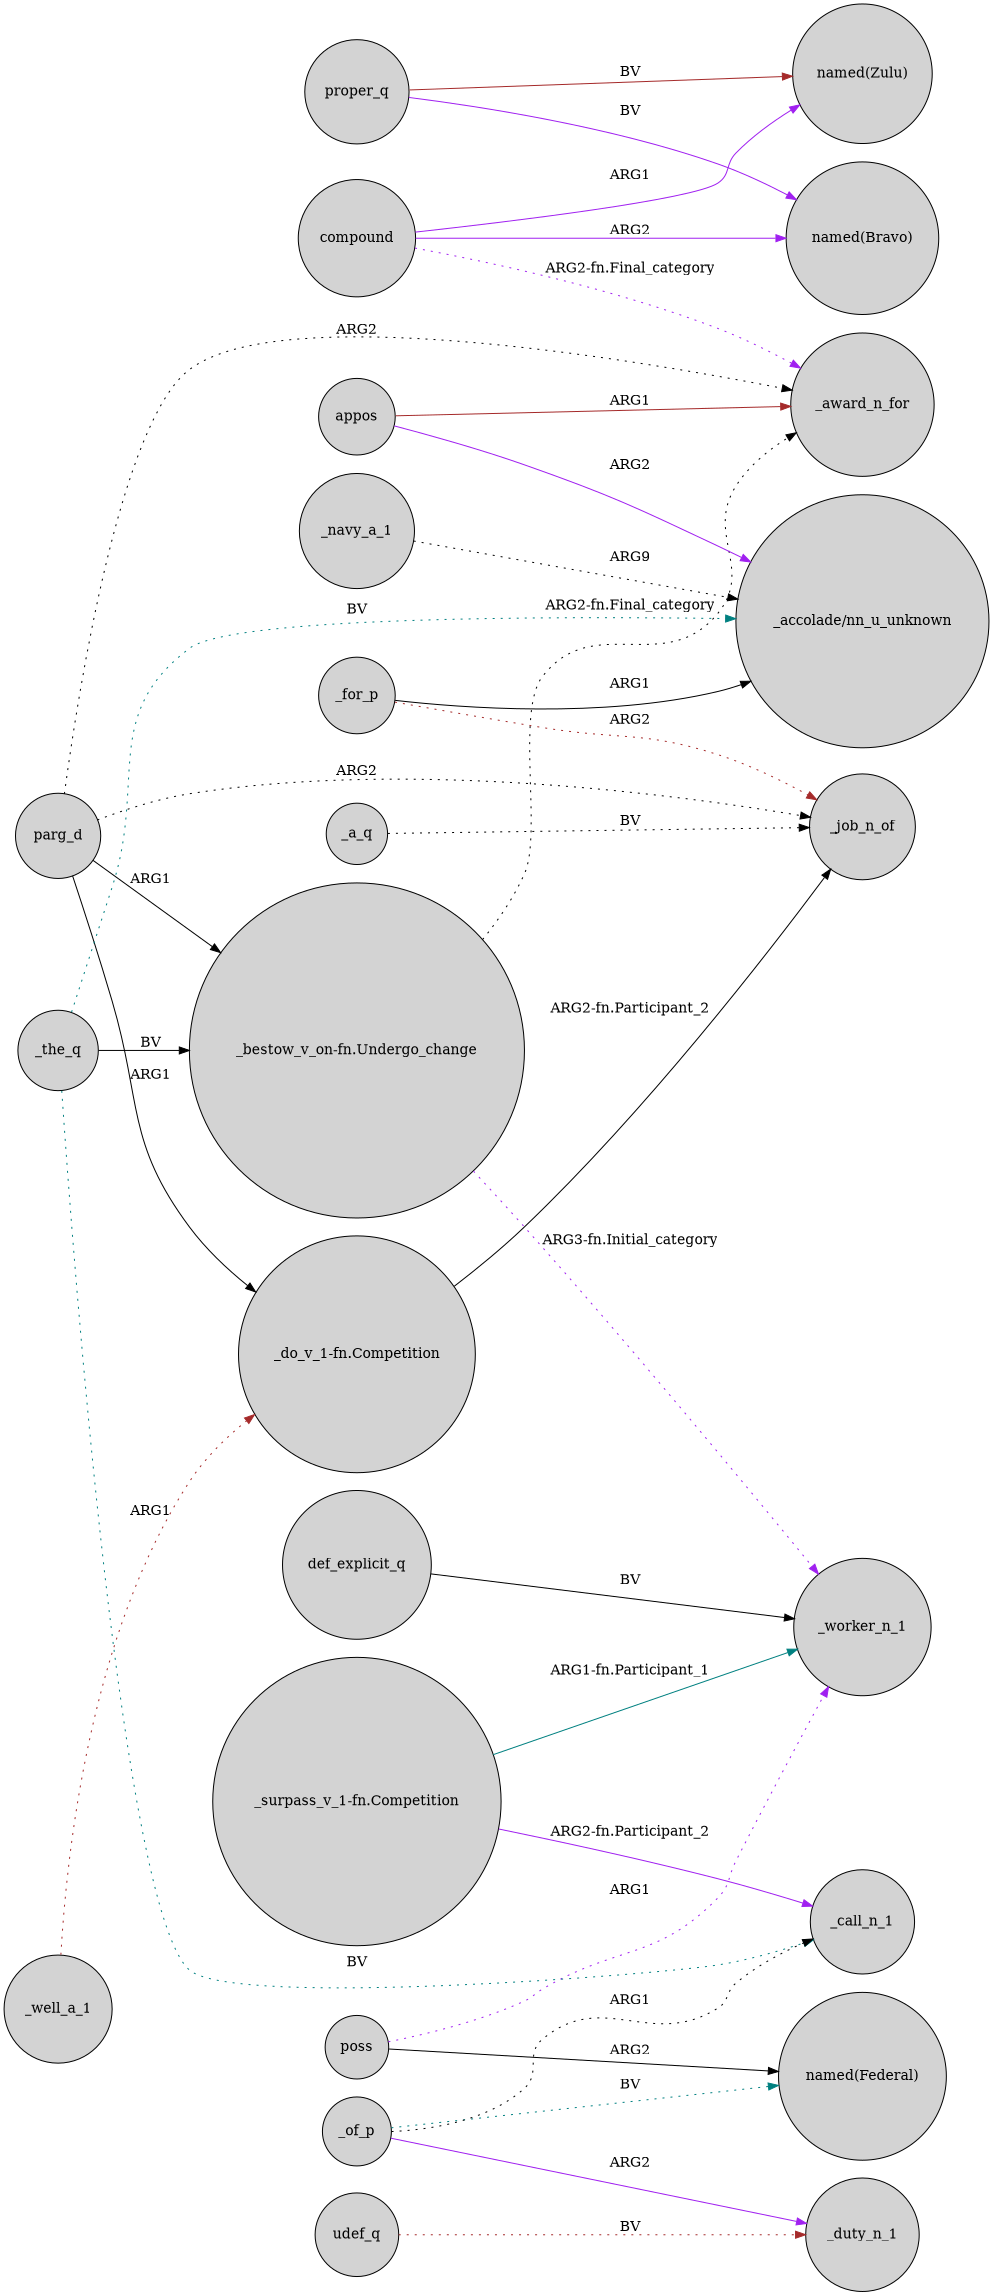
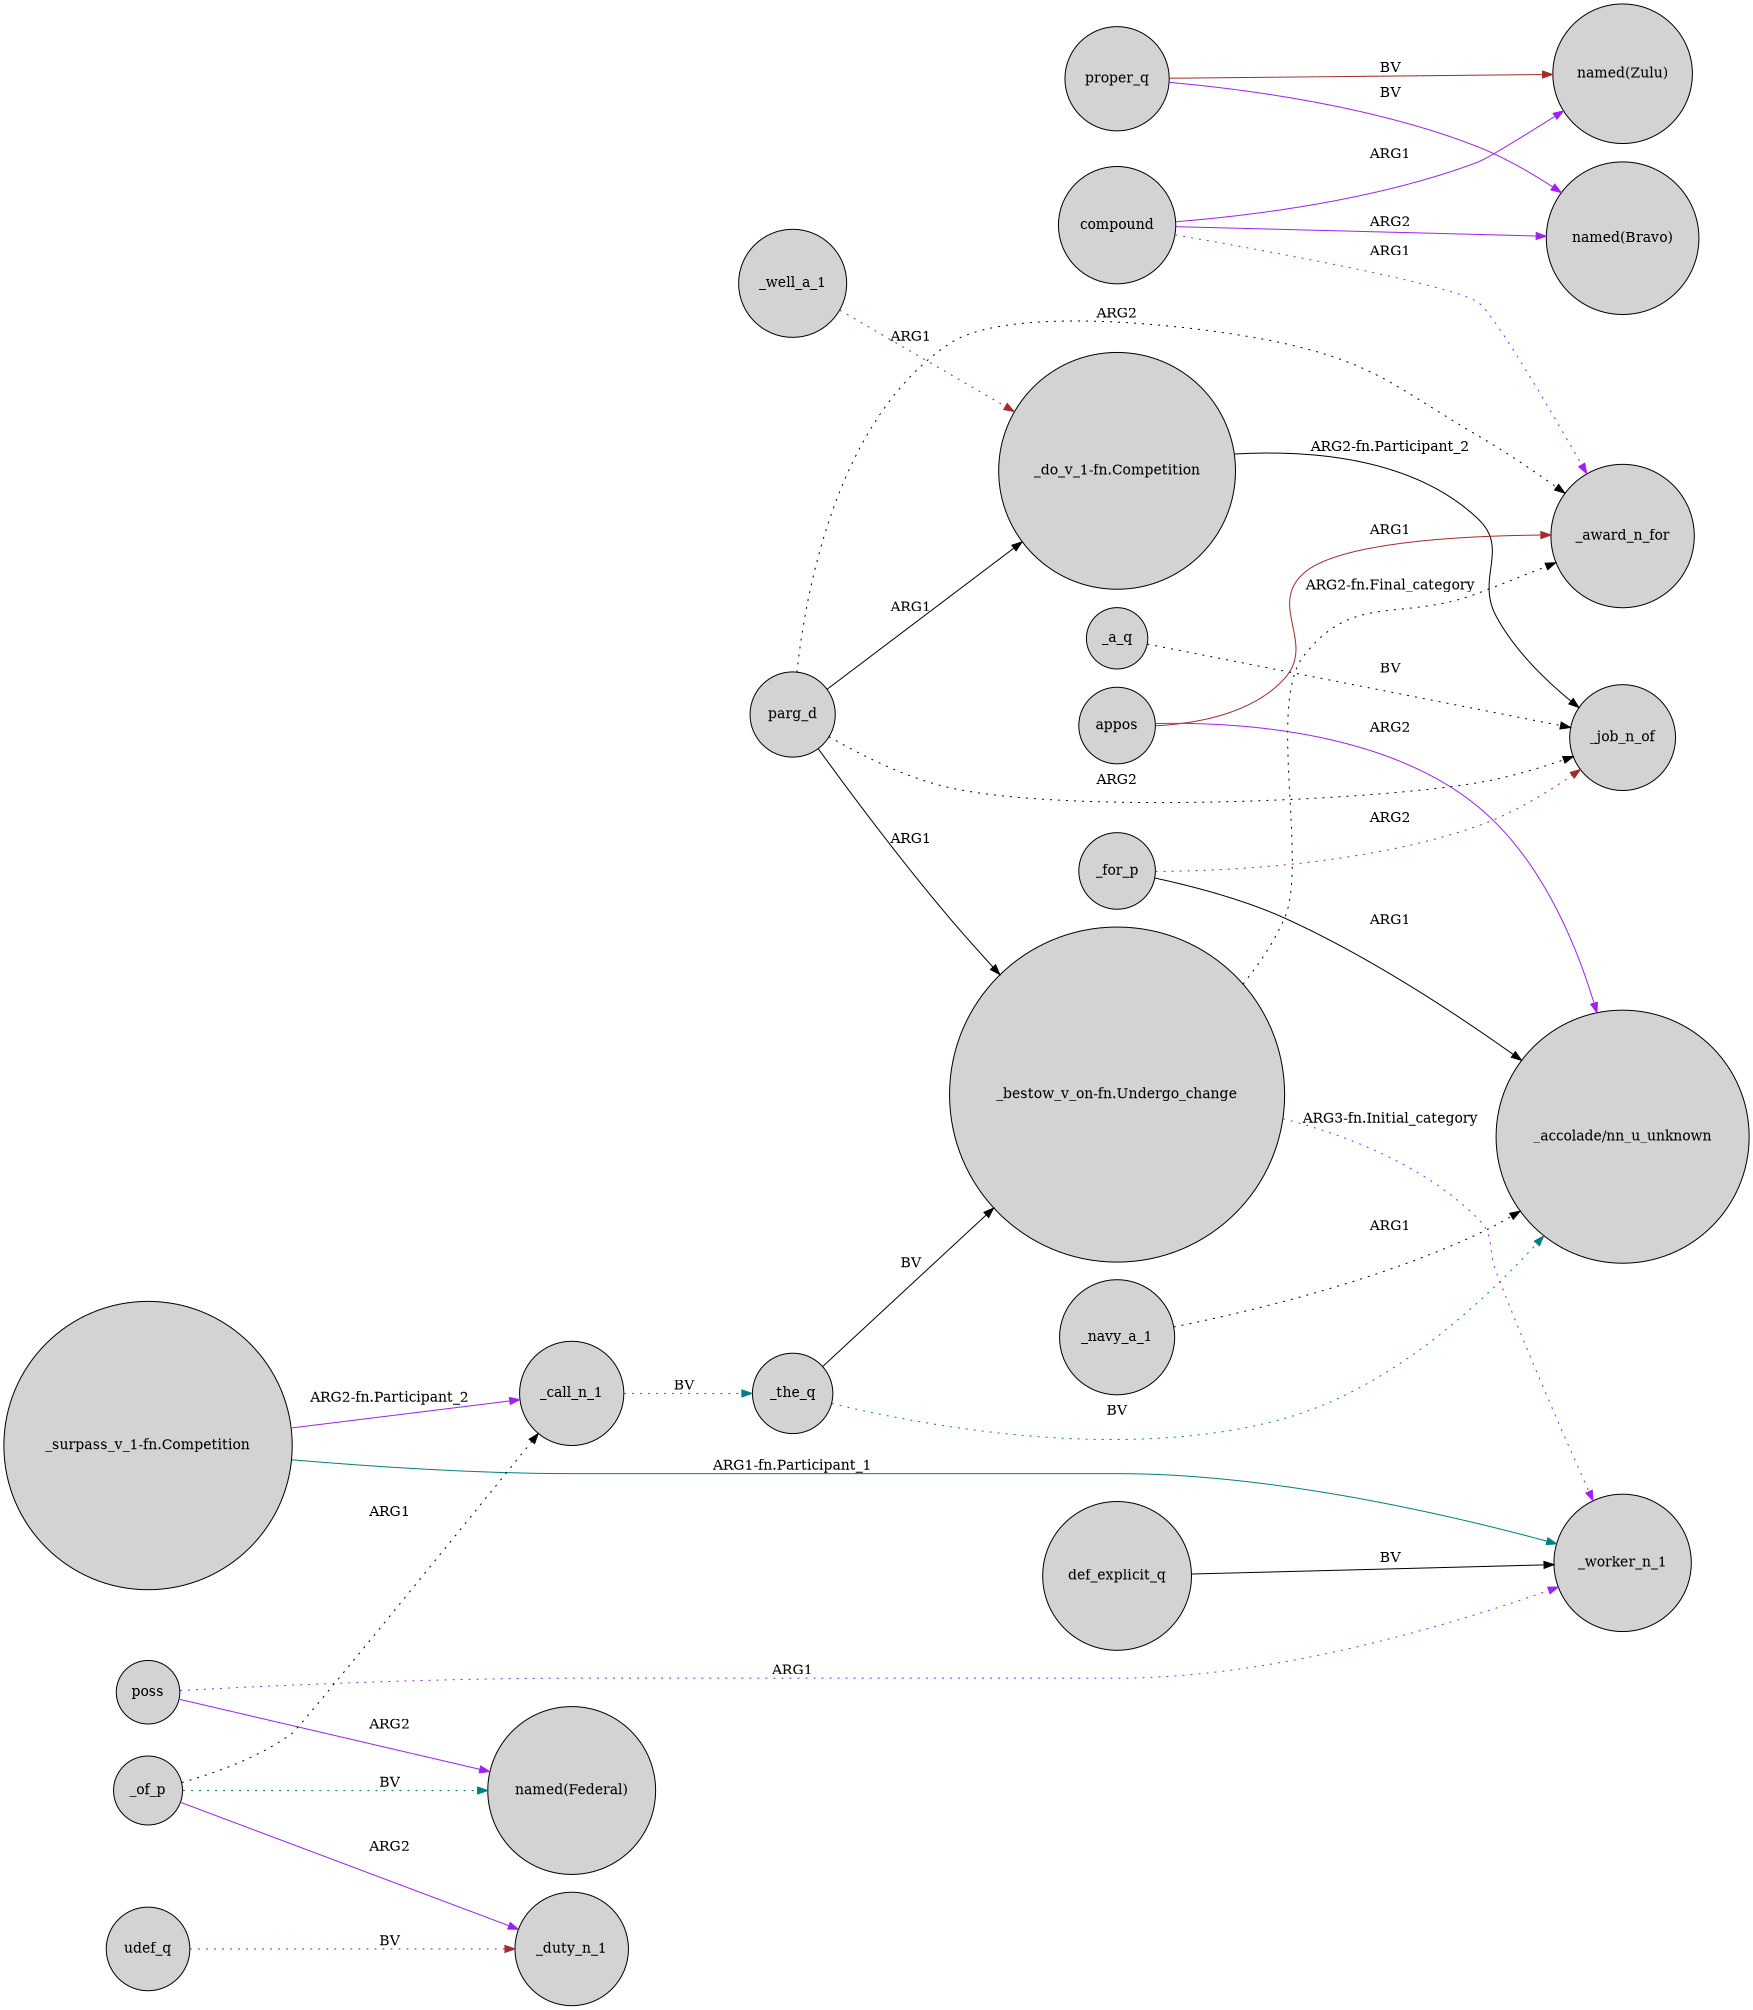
edge "compound" -> "_award_n_for": label "ARG2-fn.Final_category" -> "ARG1"
edge "_navy_a_1" -> "_accolade/nn_u_unknown": label "ARG9" -> "ARG1"
edge "_the_q" -> "_call_n_1": reversed
edge "poss" -> "named(Federal)": color black -> purple
